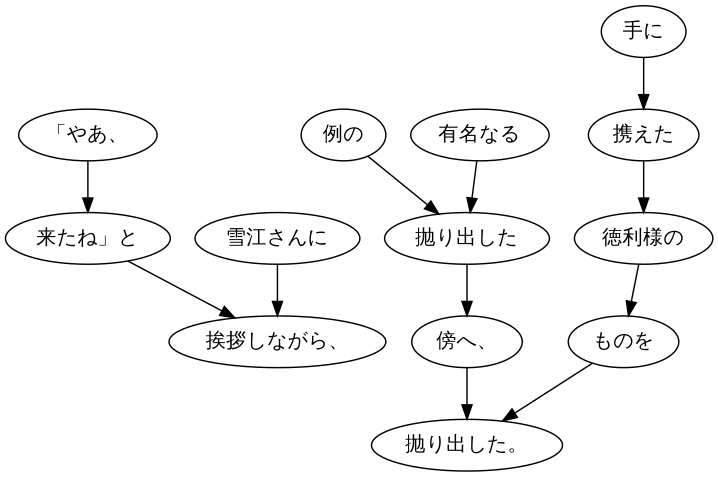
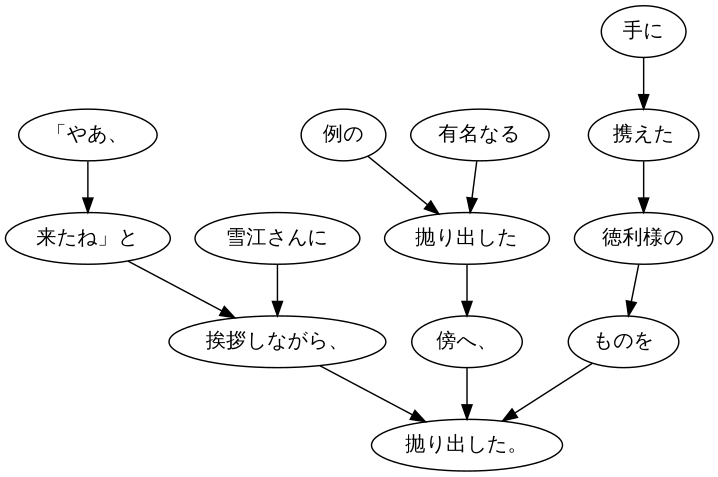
edge "挨拶しながら、" -> "抛り出した。": added
